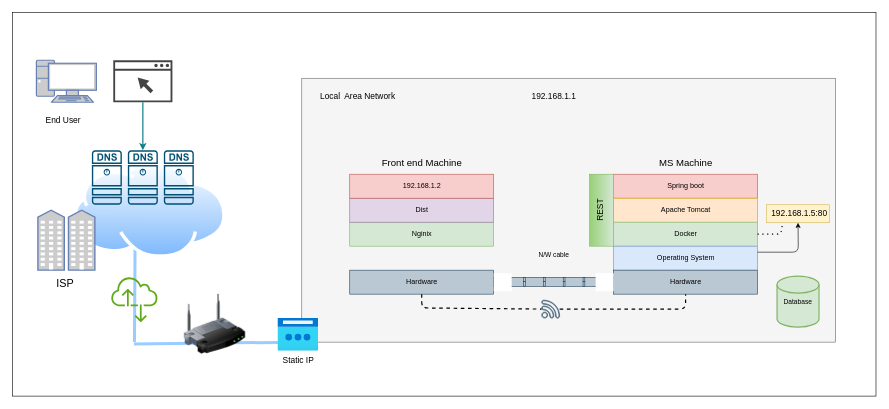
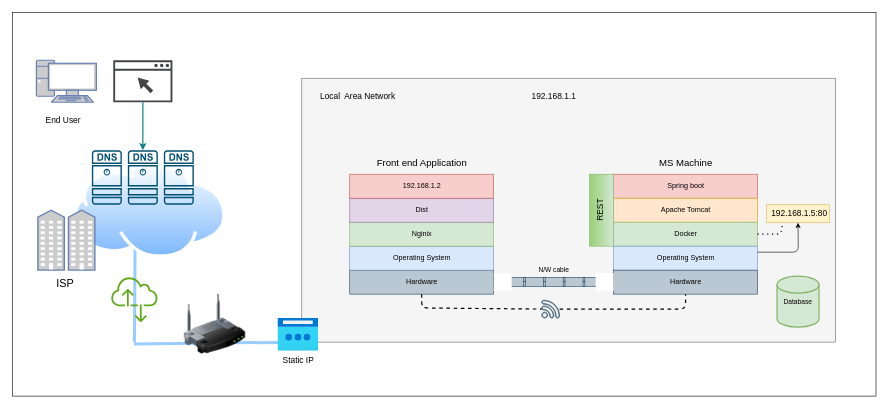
node "Front end Machine": label "Front end Machine" -> "Front end Application"
node "N/W cable": moved (554, 255) -> (554, 270)
node "Operating System": added
